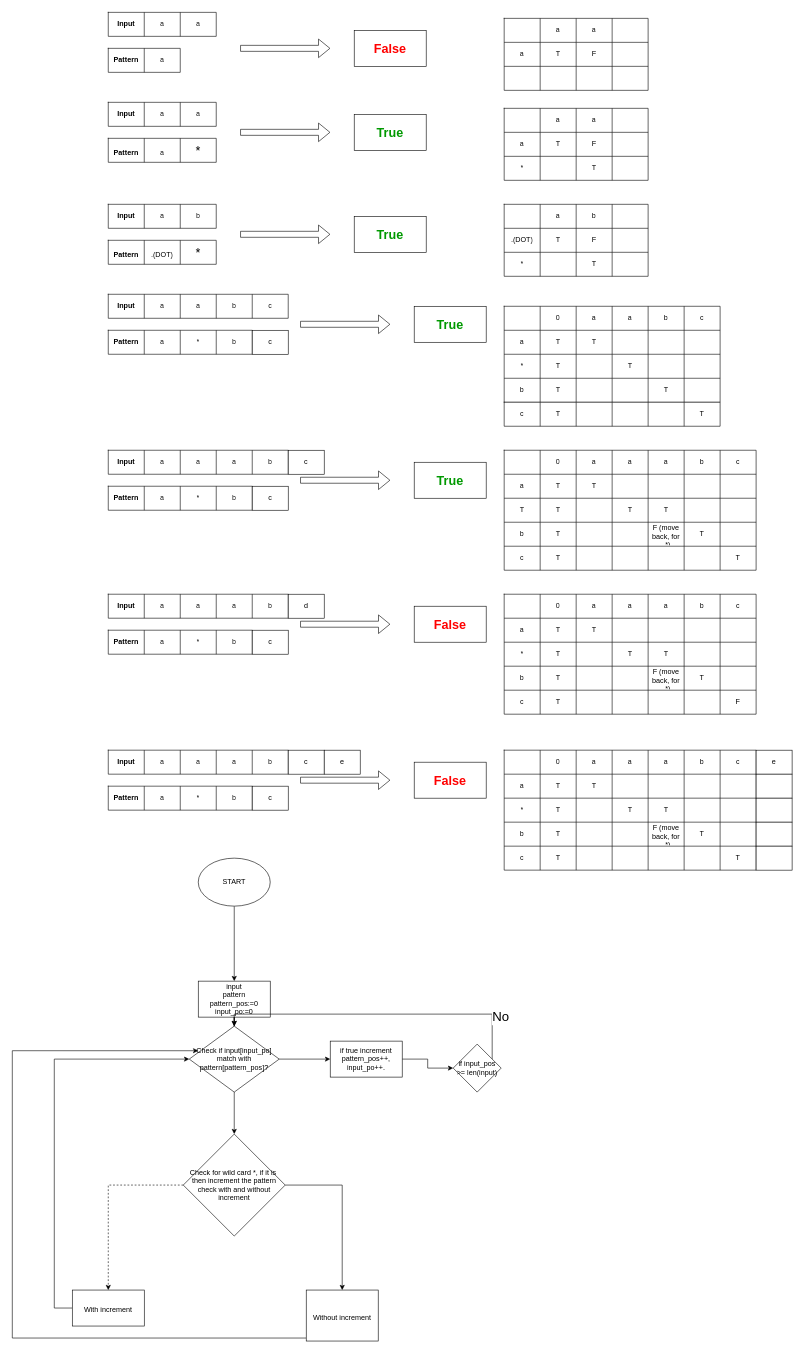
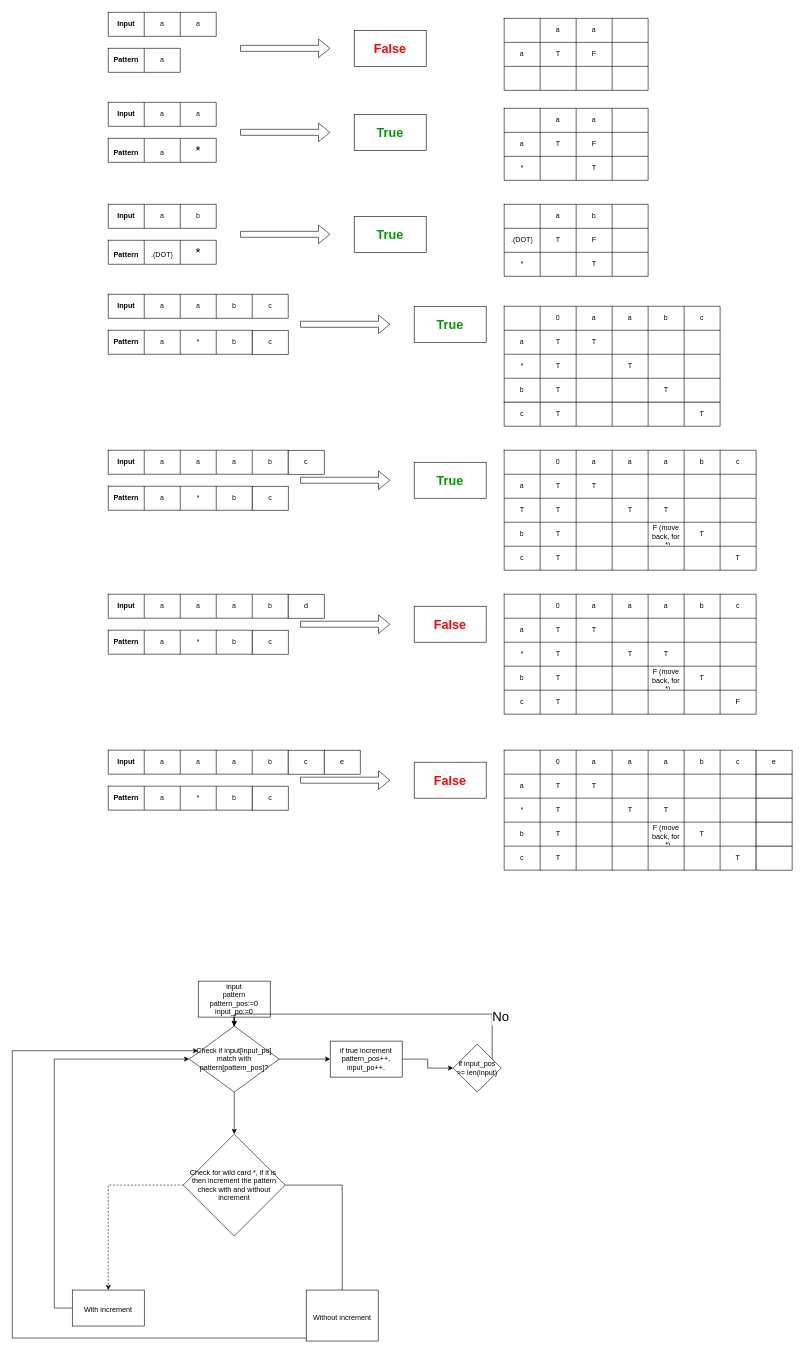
node "START": removed
edge "START" -> "input pattern pattern_pos:=0 input_po:=0": removed
edge "Check for wild card *, if it is then increment the pattern check with and without increment" -> "Without increment": arrowhead classic -> none
